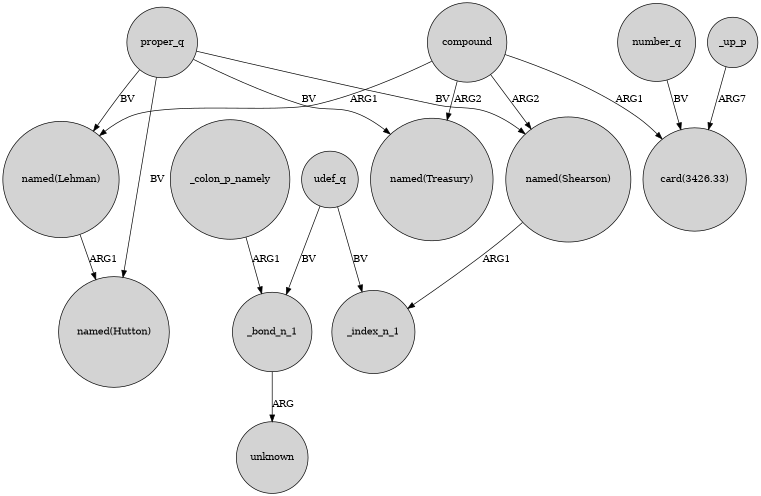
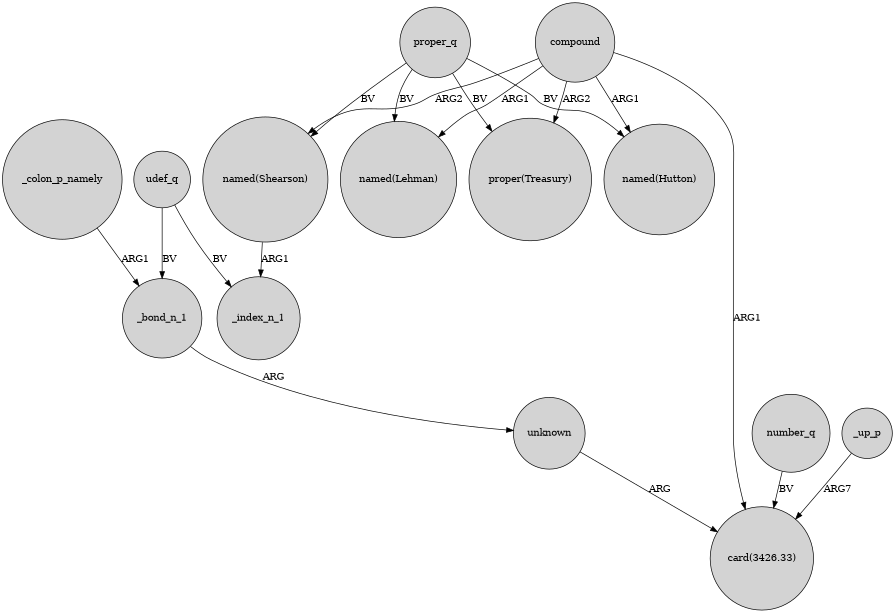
node "named(Treasury)": label "named(Treasury)" -> "proper(Treasury)"
edge "named(Lehman)" -> "named(Hutton)": now "compound" -> "named(Hutton)"
edge "unknown" -> "card(3426.33)": added, label "ARG"
